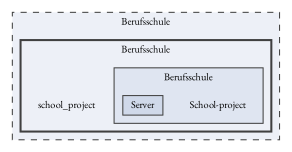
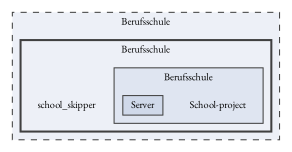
node "school_project": label "school_project" -> "school_skipper"
